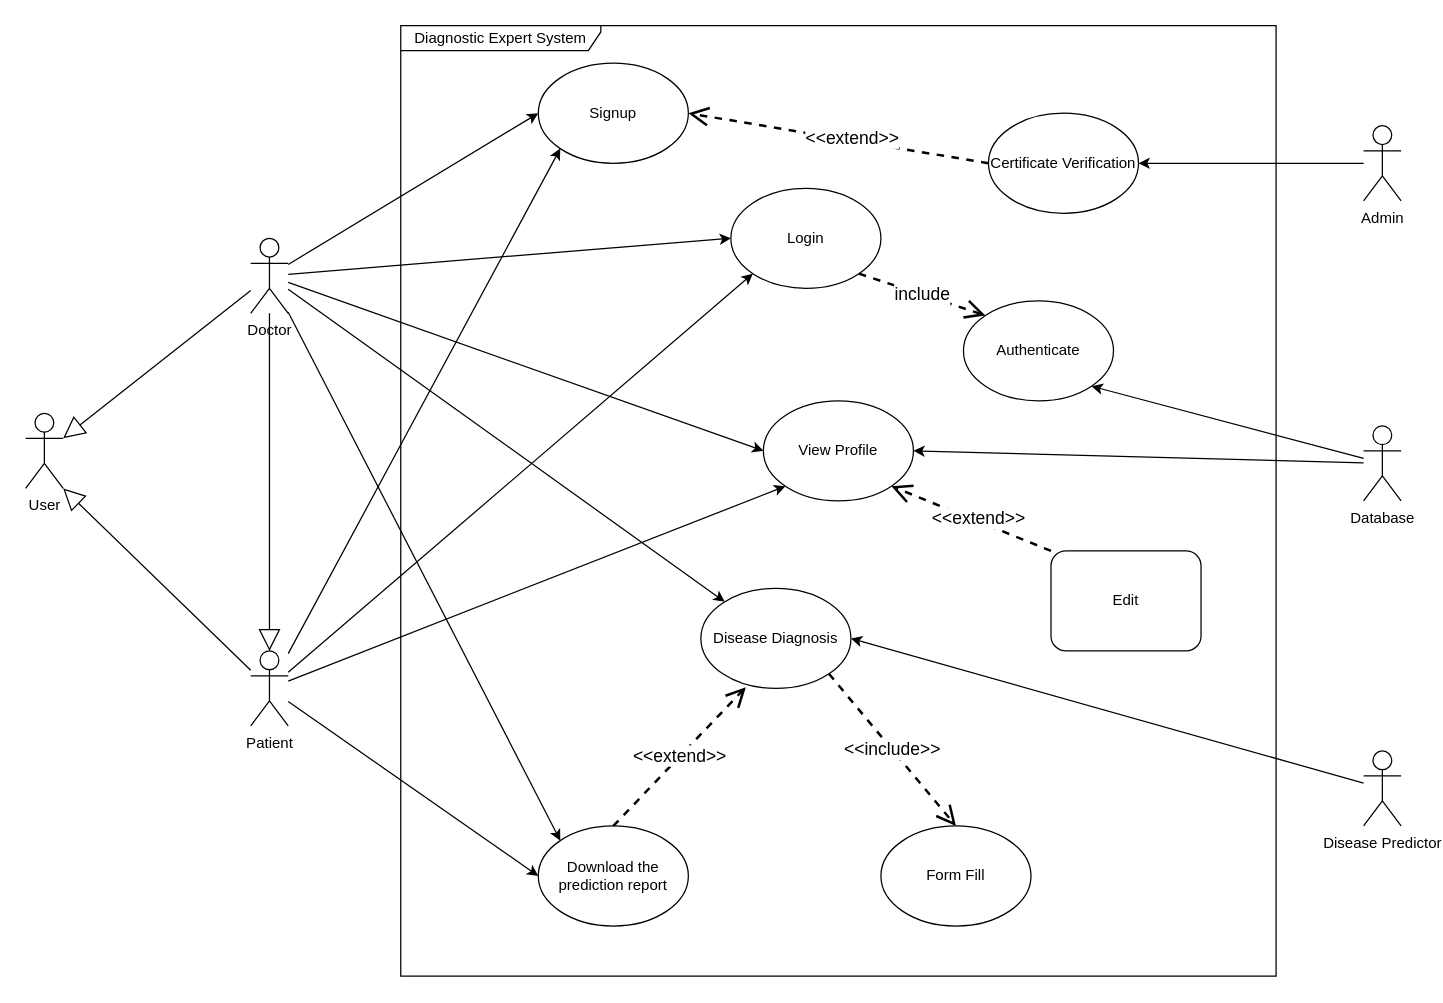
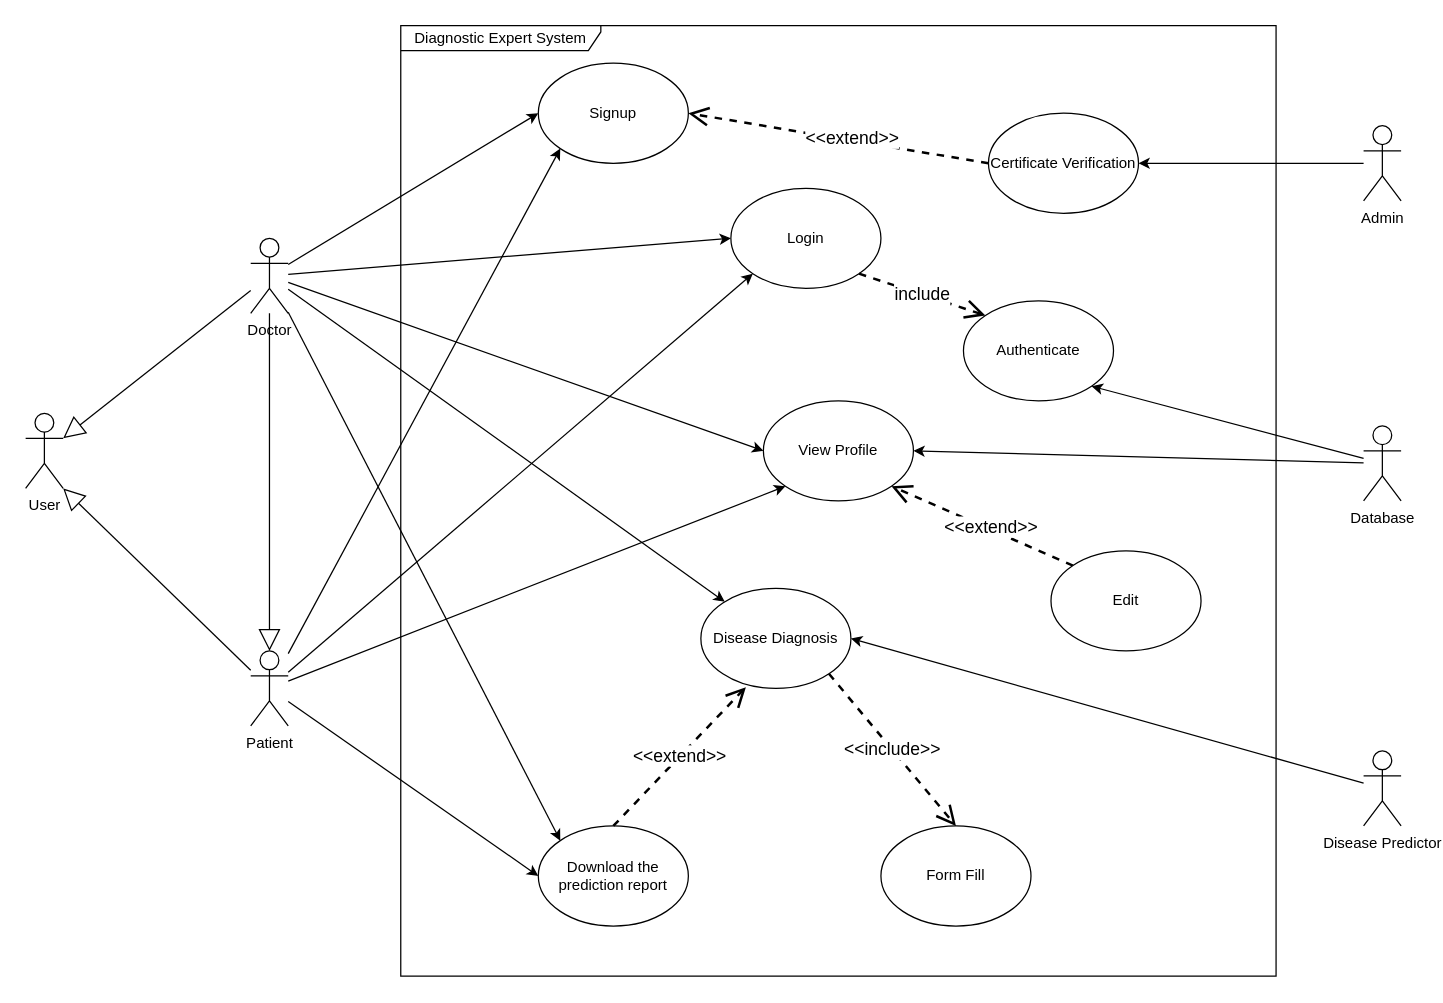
node "Edit": shape rounded rectangle -> ellipse
